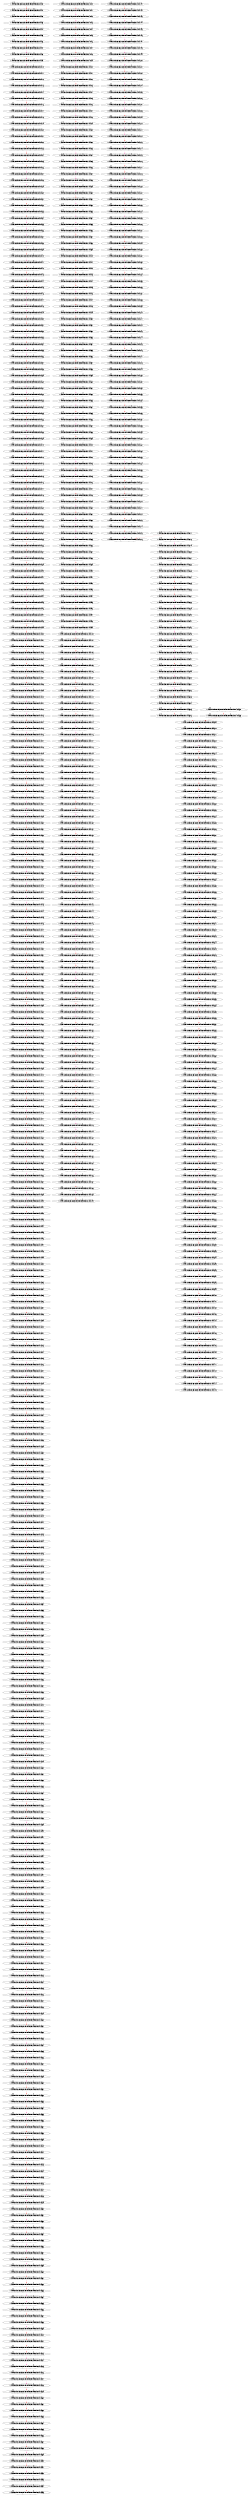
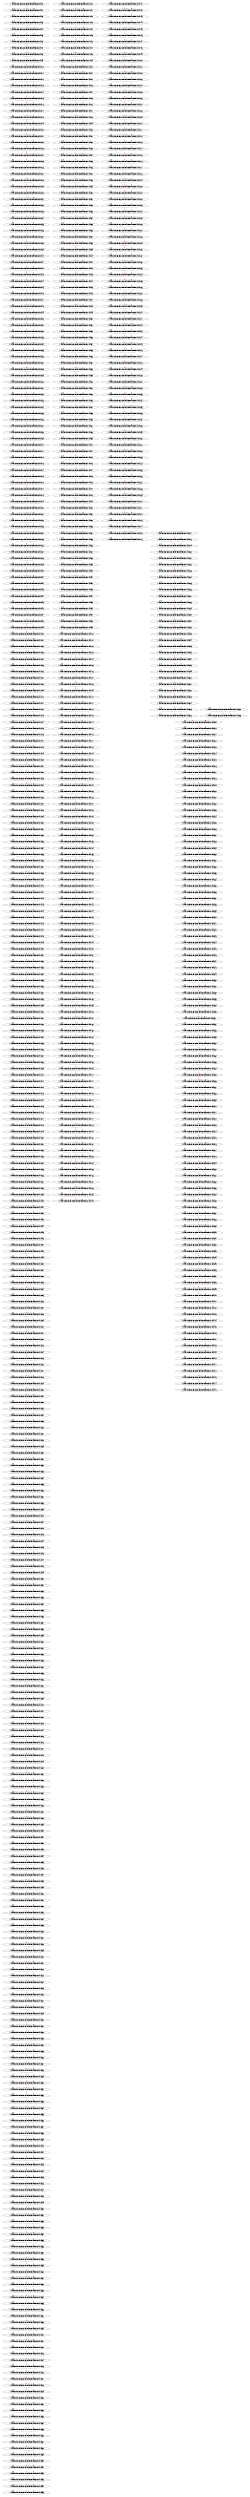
node "../../data/motion/BVH/converted/testQuaternion1.bvh356": label "../../data/motion/BVH/converted/testQuaternion1.bvh356" -> "../../data/motion/BVH/motion/testQuaternion1.bvh356"
